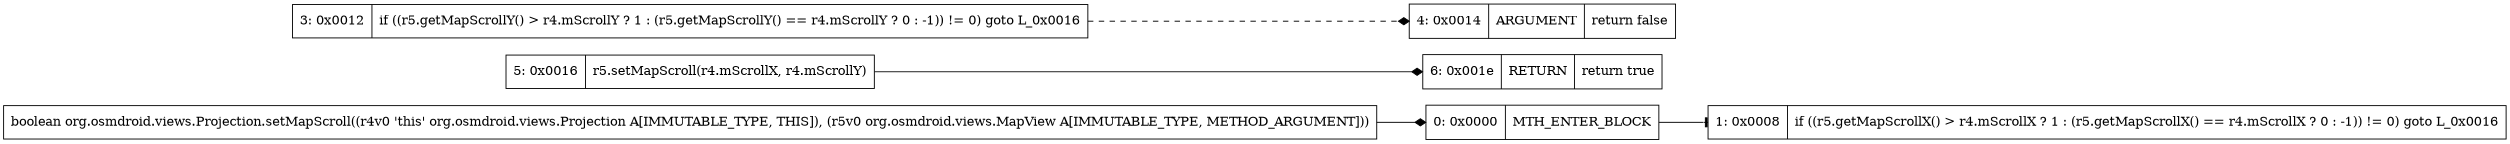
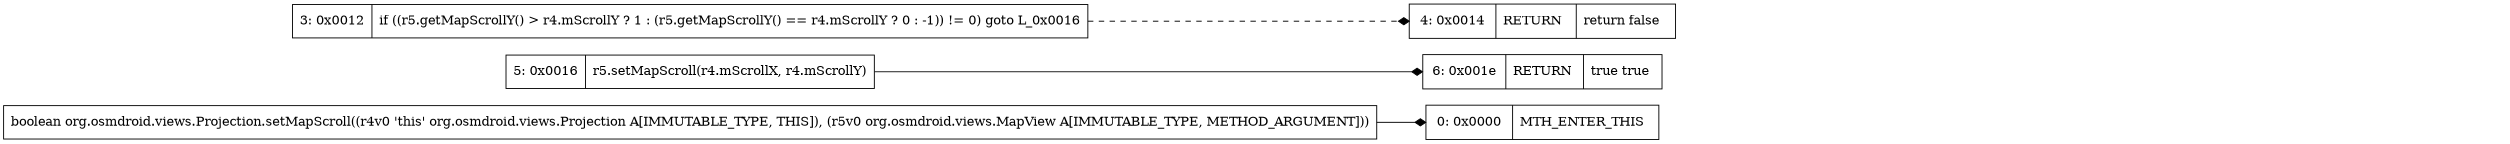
node "4: 0x0014": text "ARGUMENT" -> "RETURN"
node "6: 0x001e": text "return true" -> "true true"
node "0: 0x0000": text "MTH_ENTER_BLOCK" -> "MTH_ENTER_THIS"
node "1: 0x0008": removed
